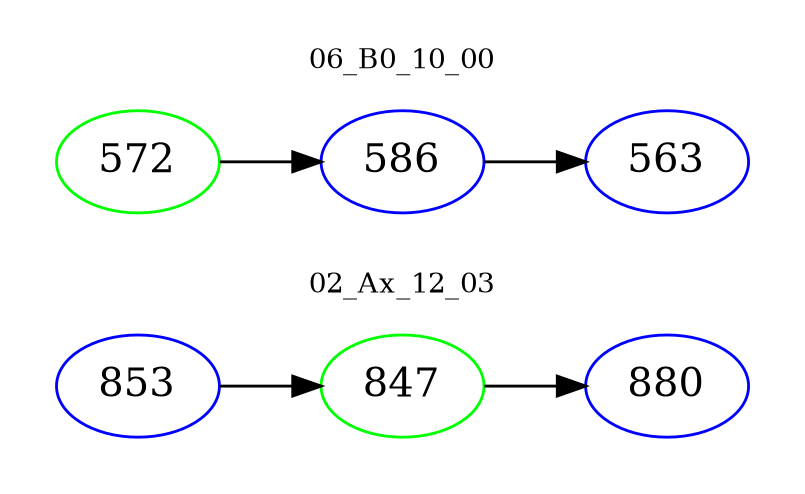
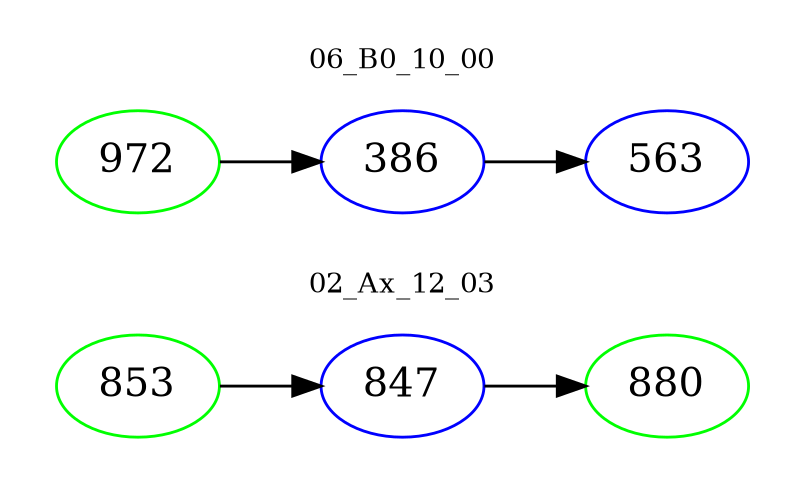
node "572": label "572" -> "972"
node "586": label "586" -> "386"
node "853": color blue -> green
node "847": color green -> blue
node "880": color blue -> green
